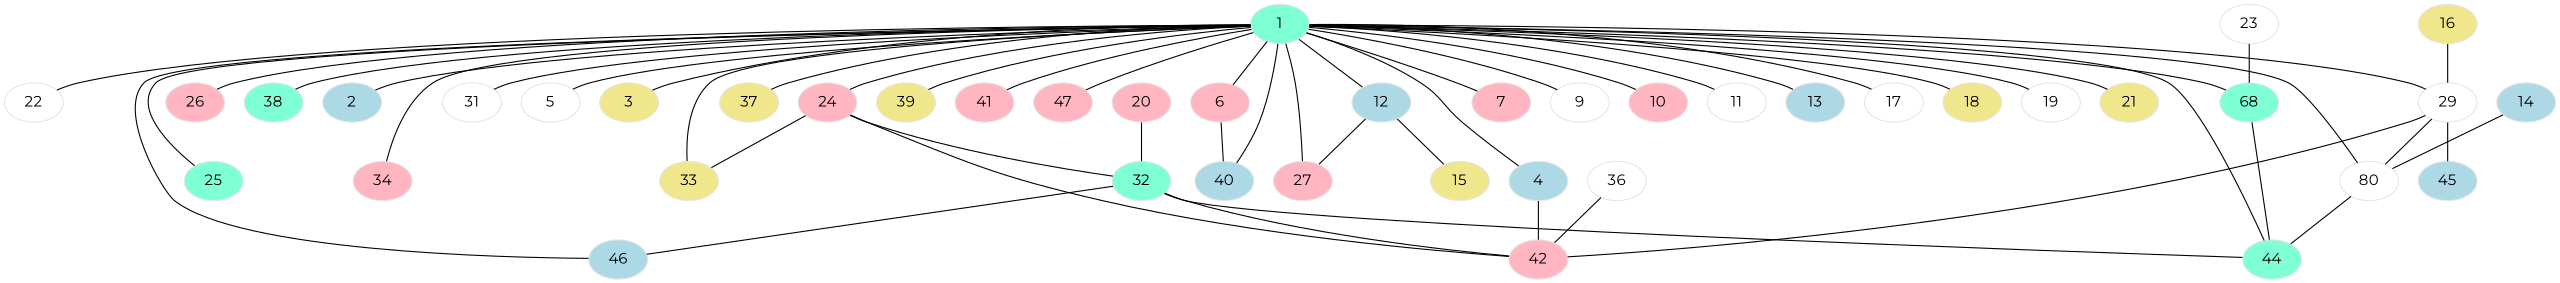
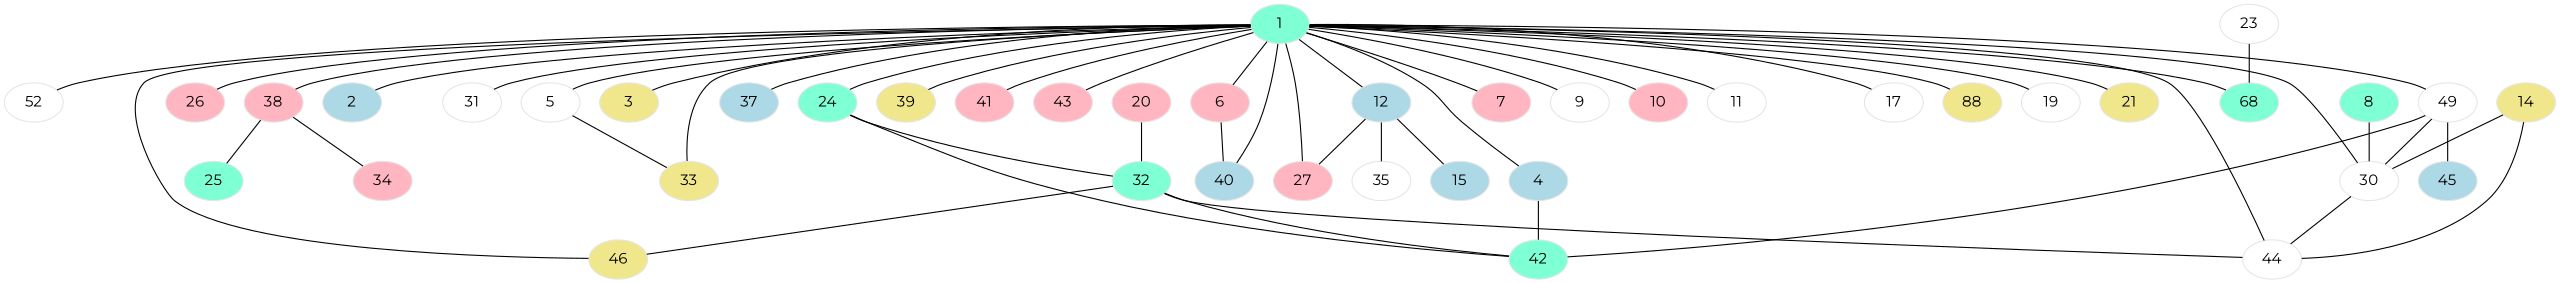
node "16": removed
edge "1" -- "34": now "38" -- "34"
edge "1" -- "25": now "38" -- "25"
node "22": label "22" -> "52"
node "38": fillcolor aquamarine -> lightpink
node "37": fillcolor khaki -> lightblue
node "24": fillcolor lightpink -> aquamarine
node "47": label "47" -> "43"
node "13": removed
node "18": label "18" -> "88"
node "8": added
node "29": label "29" -> "49"
node "14": fillcolor lightblue -> khaki
edge "24" -- "33": now "5" -- "33"
node "35": added
node "15": fillcolor khaki -> lightblue
node "36": removed
edge "68" -- "44": now "14" -- "44"
node "80": label "80" -> "30"
node "46": fillcolor lightblue -> khaki
node "42": fillcolor lightpink -> aquamarine
node "44": fillcolor aquamarine -> white
